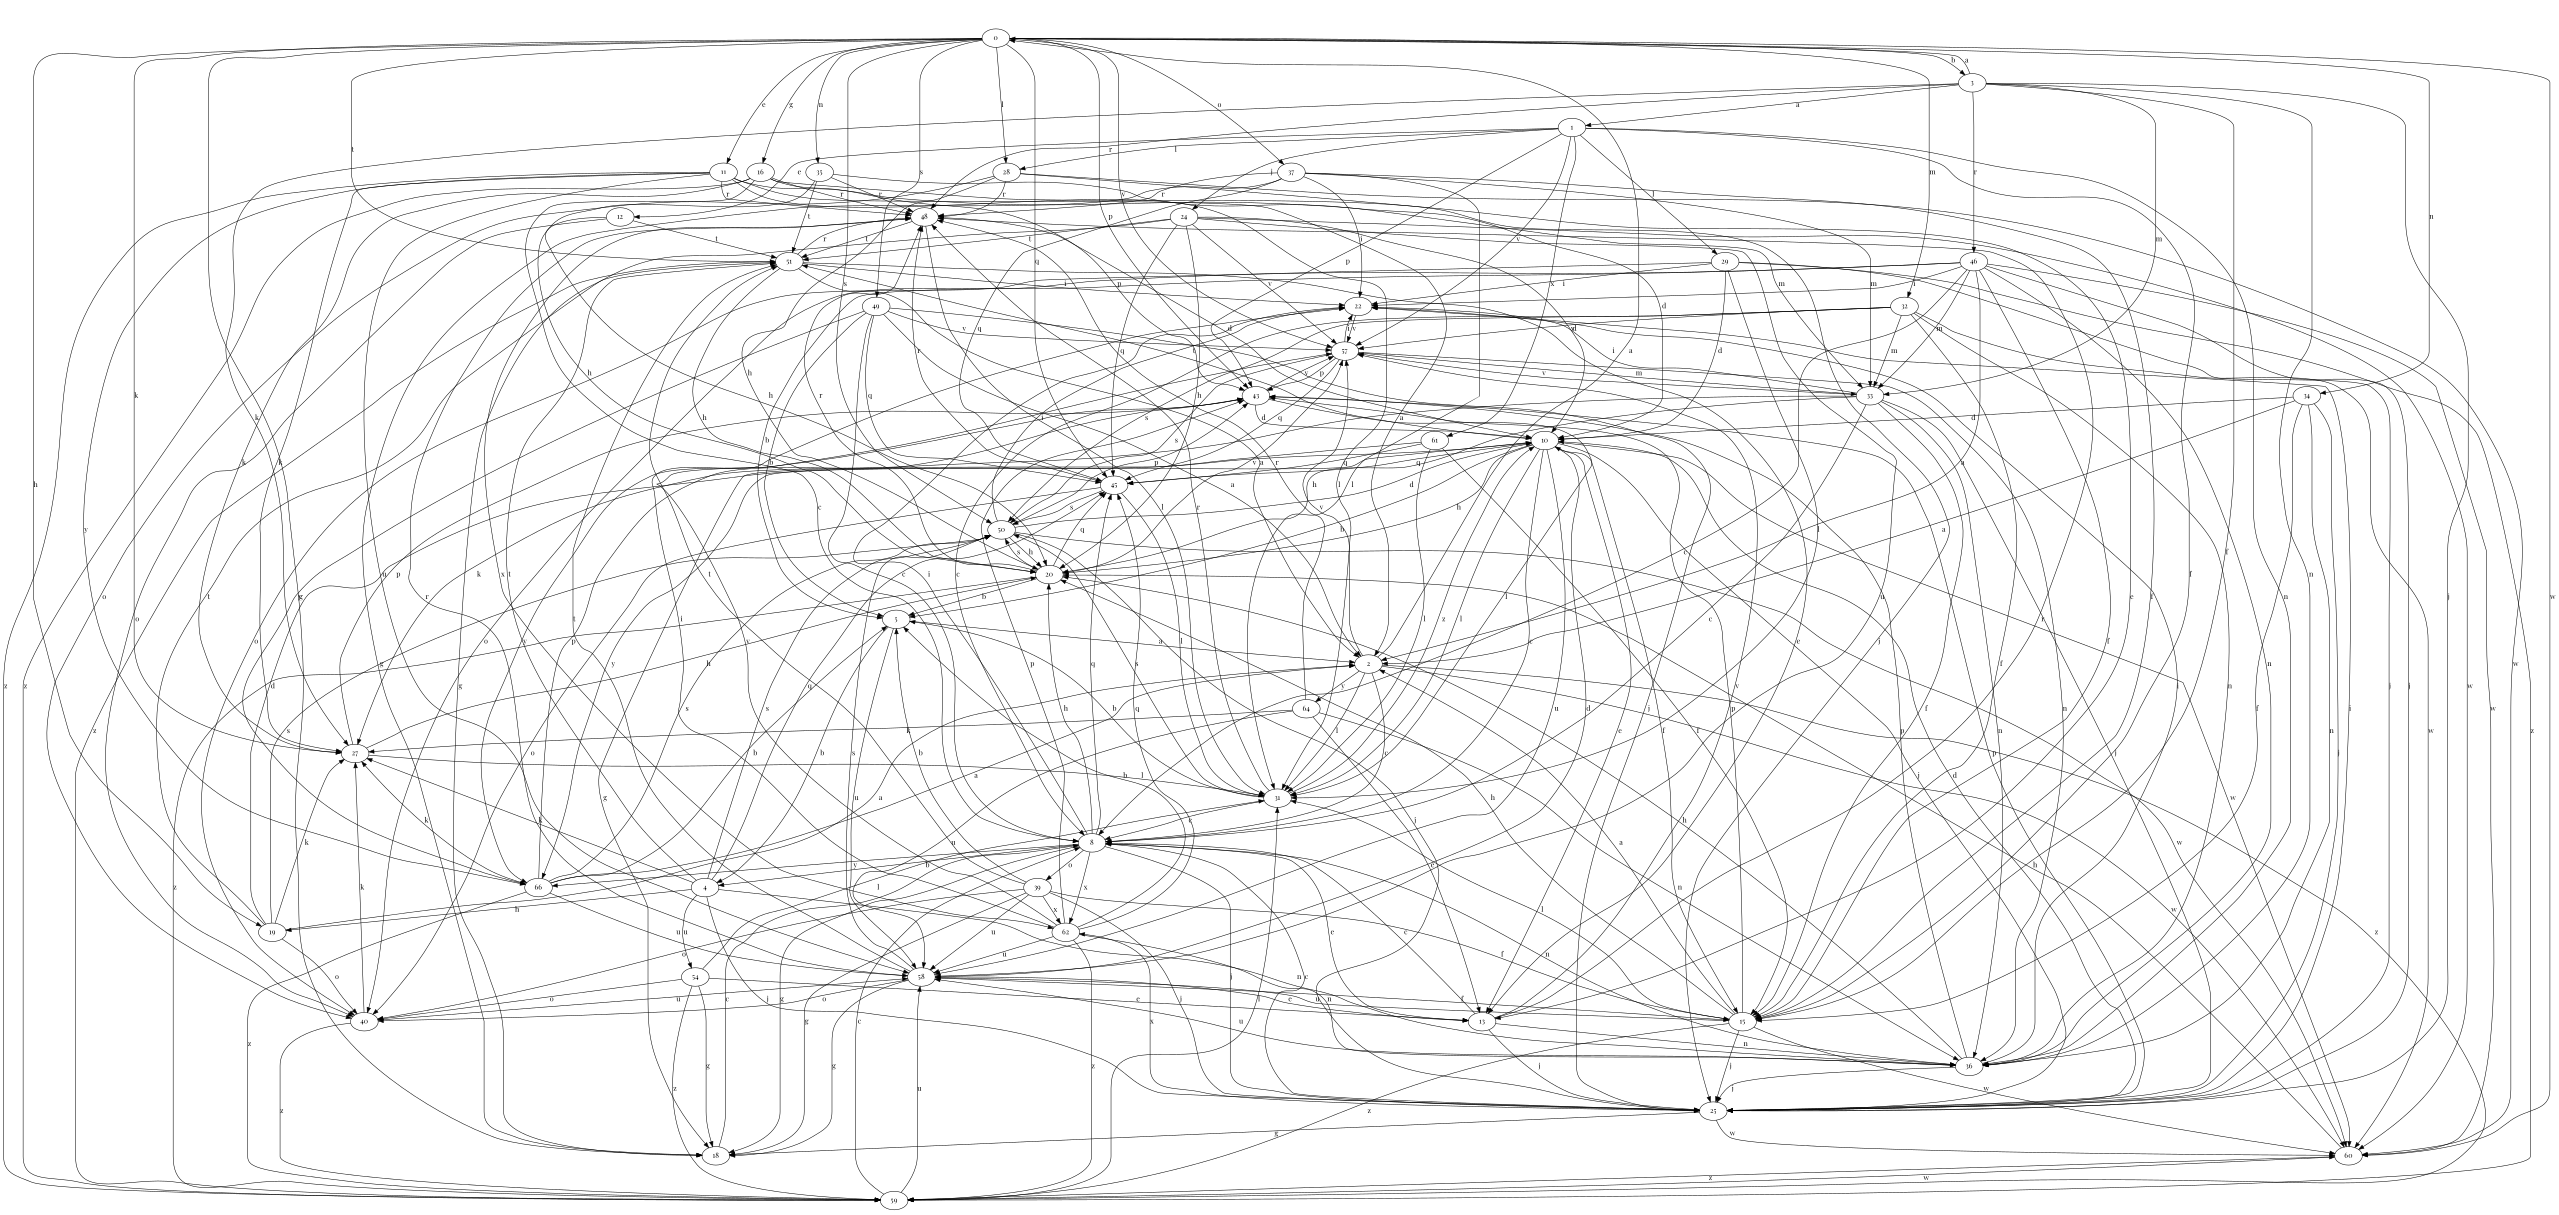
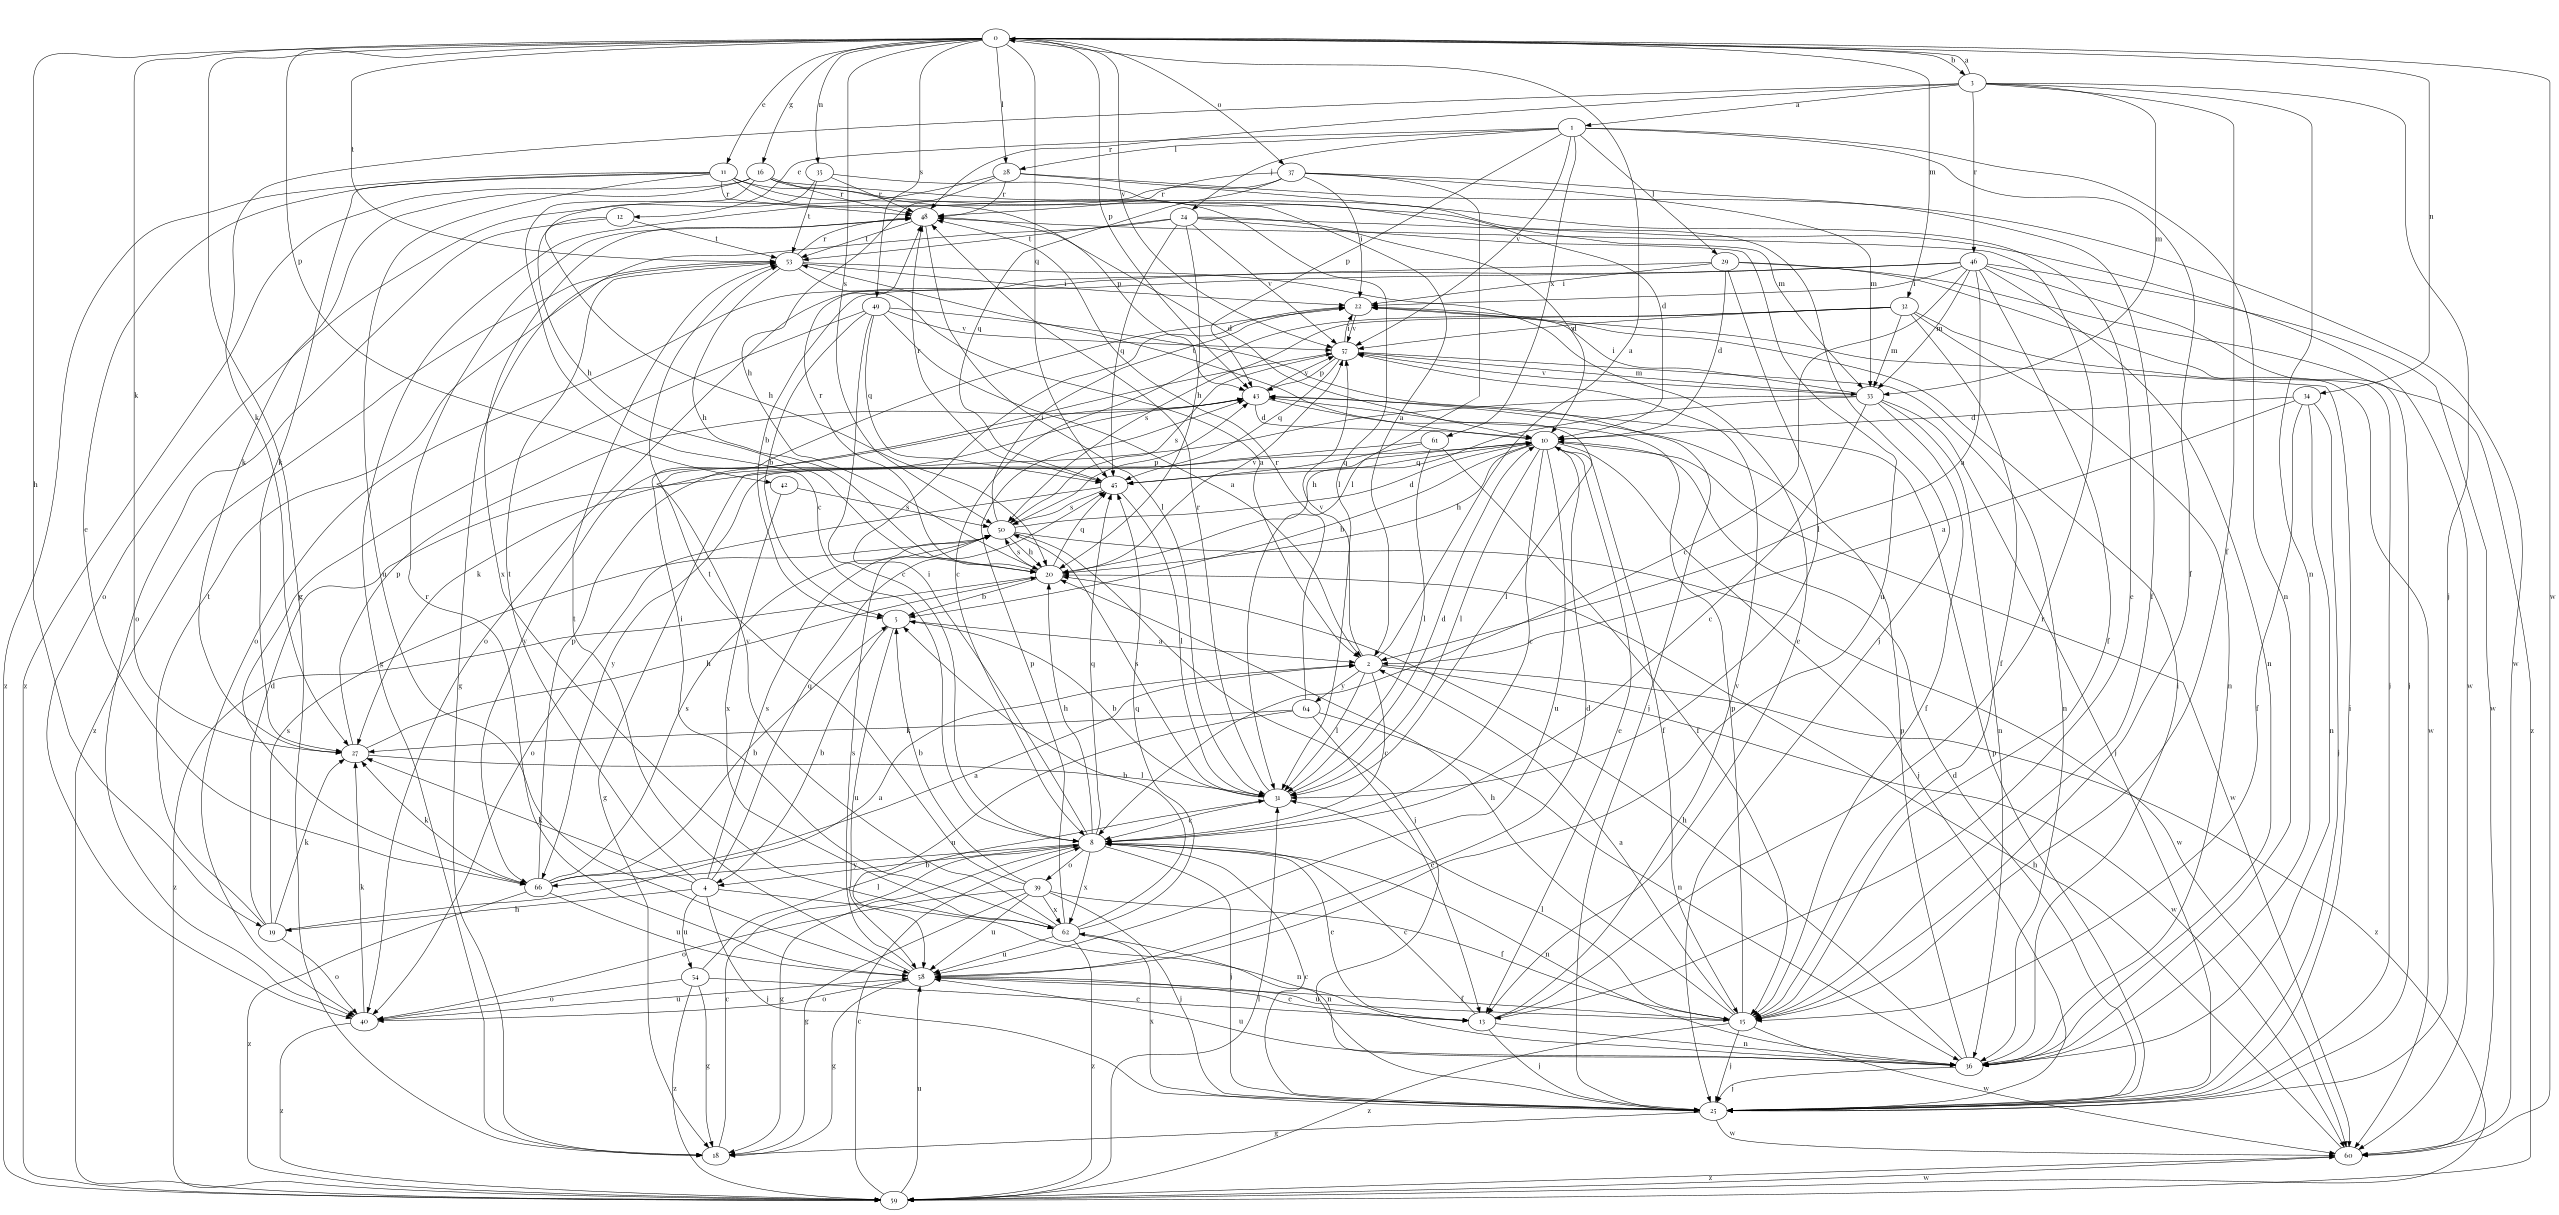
node "51": label "51" -> "53"
node "42": added
edge "11" -> "66": label "y" -> "e"
edge "31" -> "10": label "z" -> "d"
